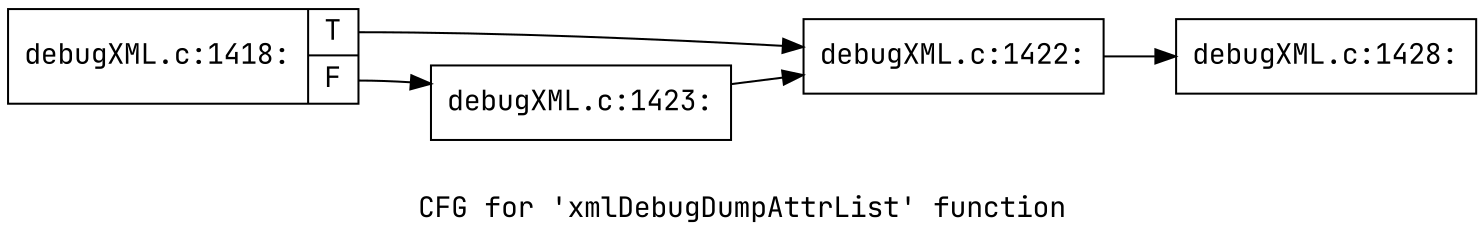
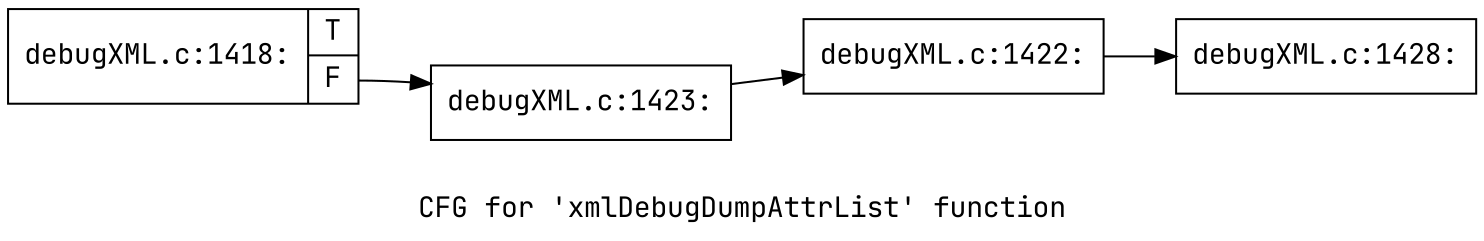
edge "debugXML.c:1418:" -> "debugXML.c:1422:": removed
